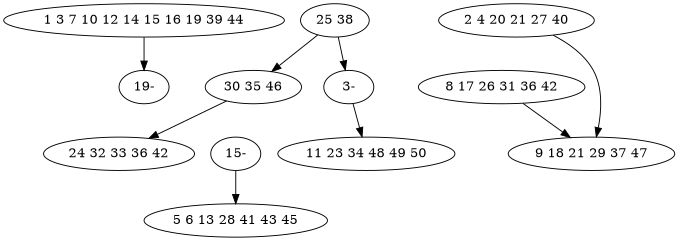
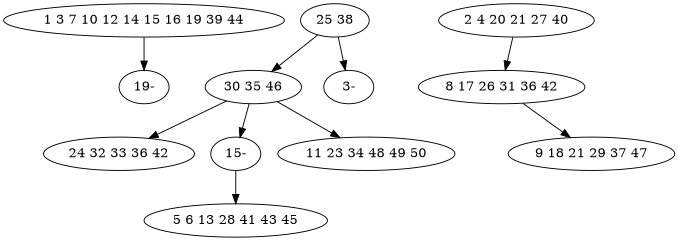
edge "2 4 20 21 27 40" -> "9 18 21 29 37 47": now "2 4 20 21 27 40" -> "8 17 26 31 36 42"
edge "30 35 46" -> "15-": added
edge "3-" -> "11 23 34 48 49 50": now "30 35 46" -> "11 23 34 48 49 50"
